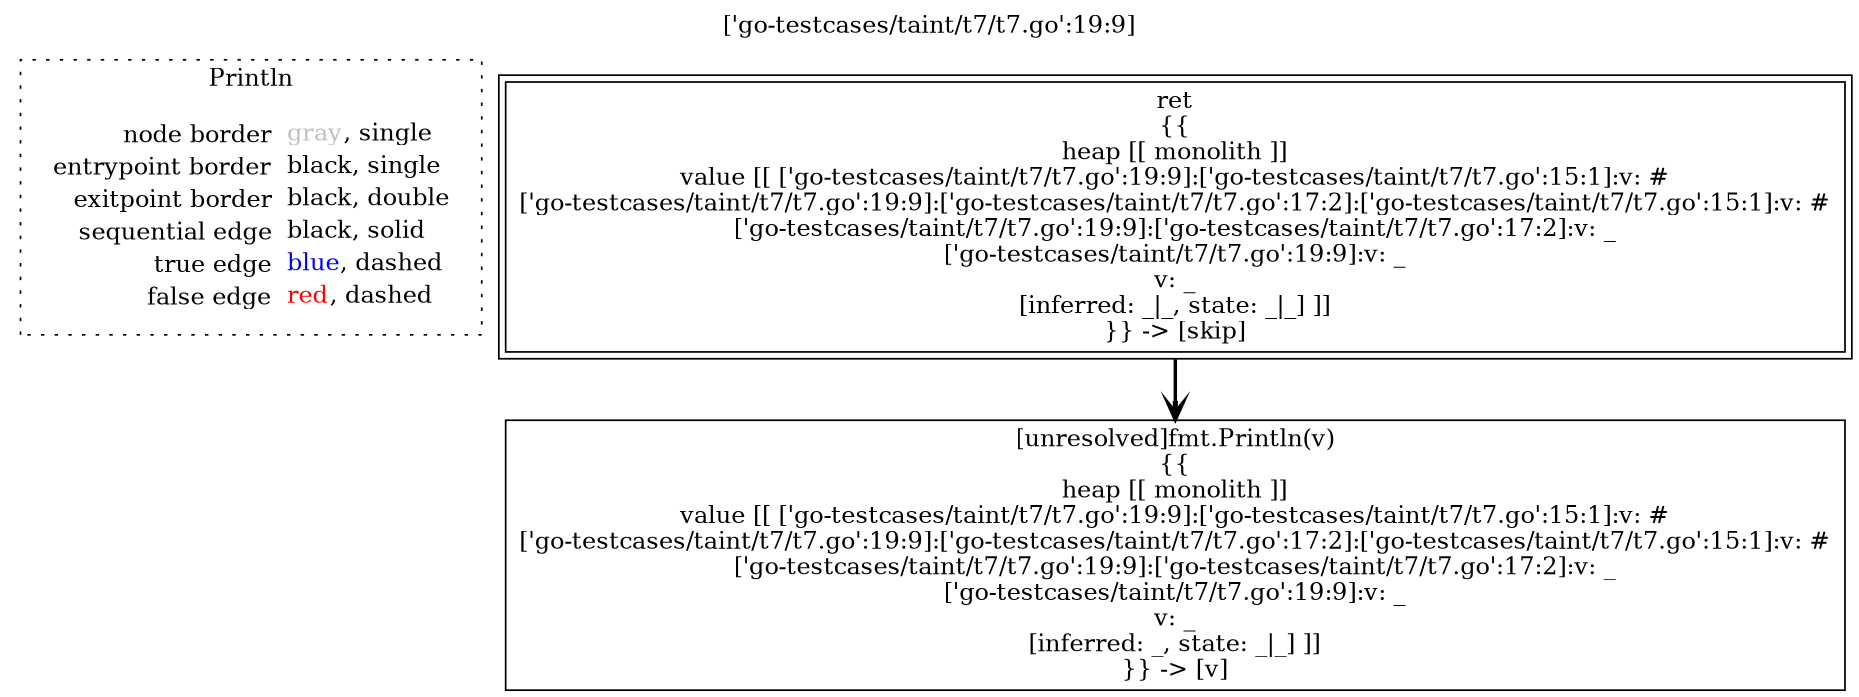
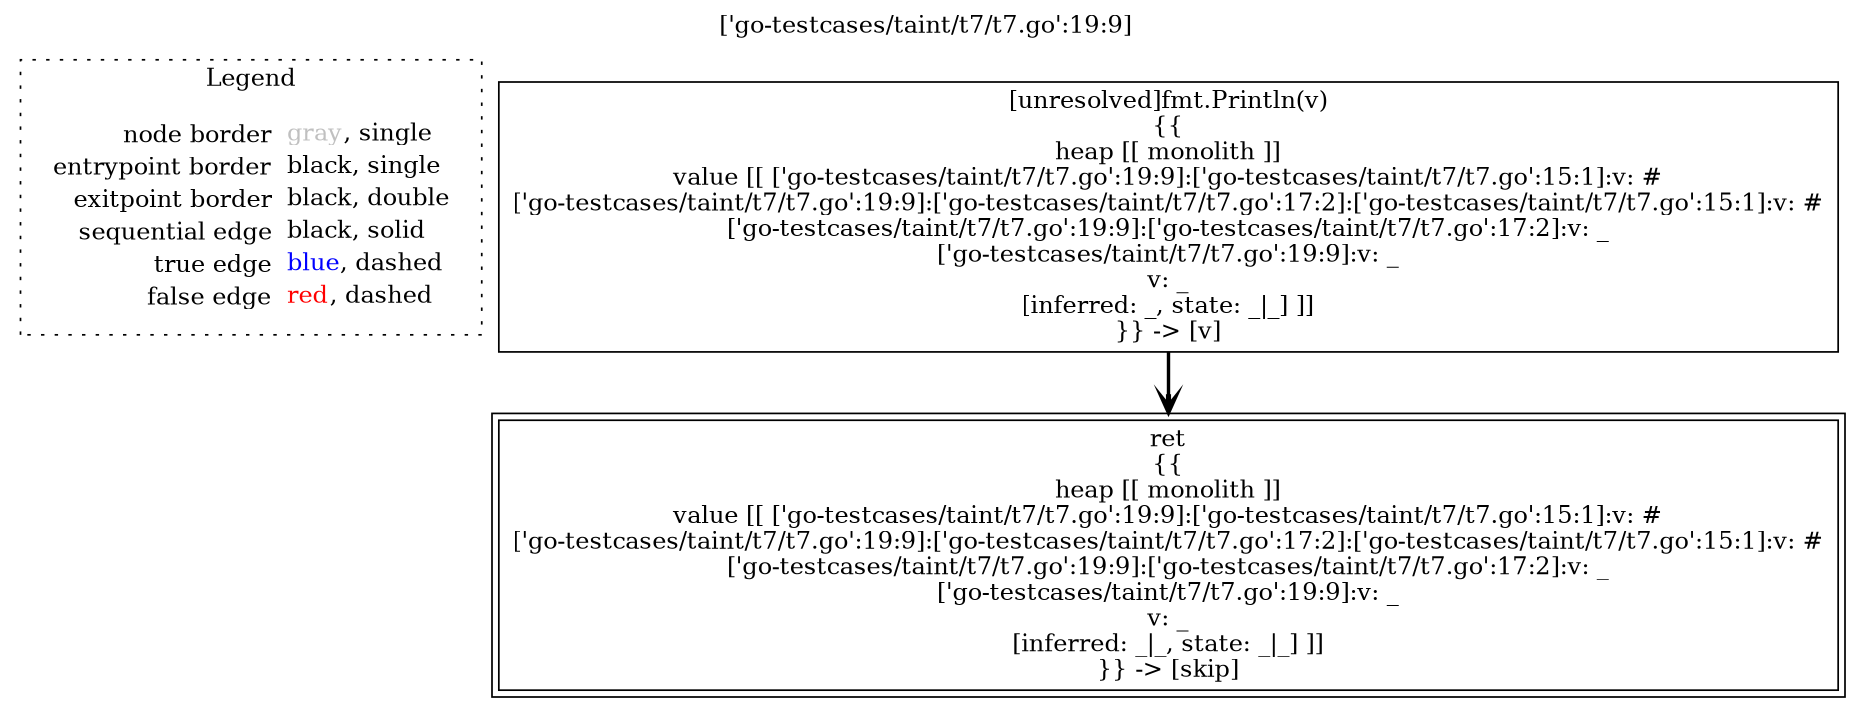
cluster "Println": label "Println" -> "Legend"
edge "ret" -> "[unresolved]fmt.Println(v)": reversed
